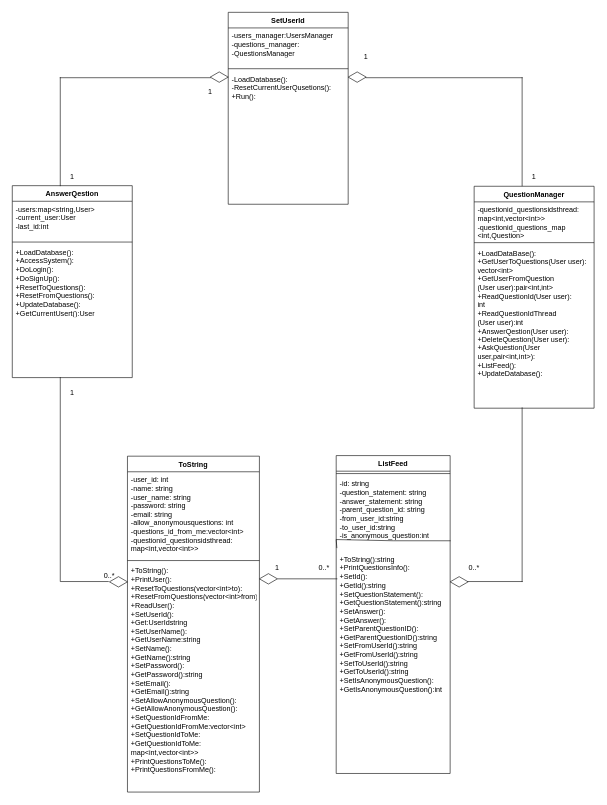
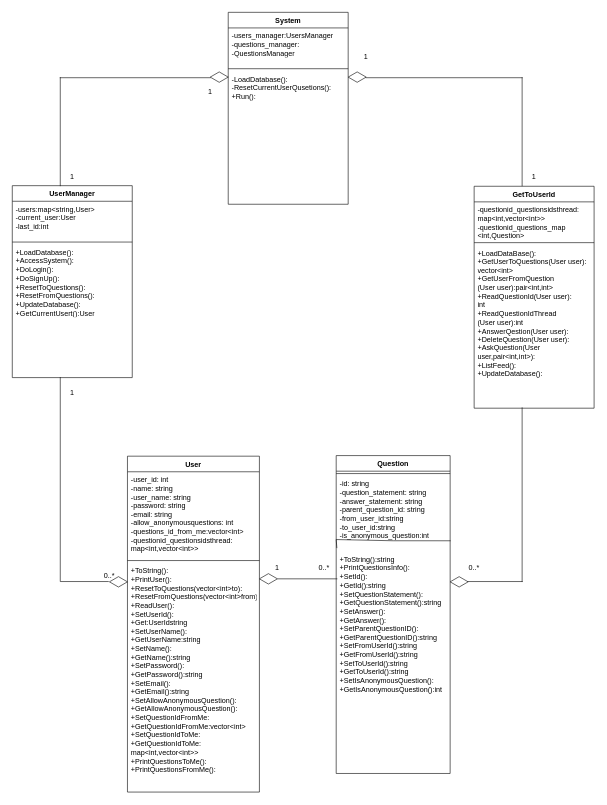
node "SetUserId": label "SetUserId" -> "System"
node "AnswerQestion": label "AnswerQestion" -> "UserManager"
node "QuestionManager": label "QuestionManager" -> "GetToUserId"
node "ListFeed": label "ListFeed" -> "Question"
node "ToString": label "ToString" -> "User"
